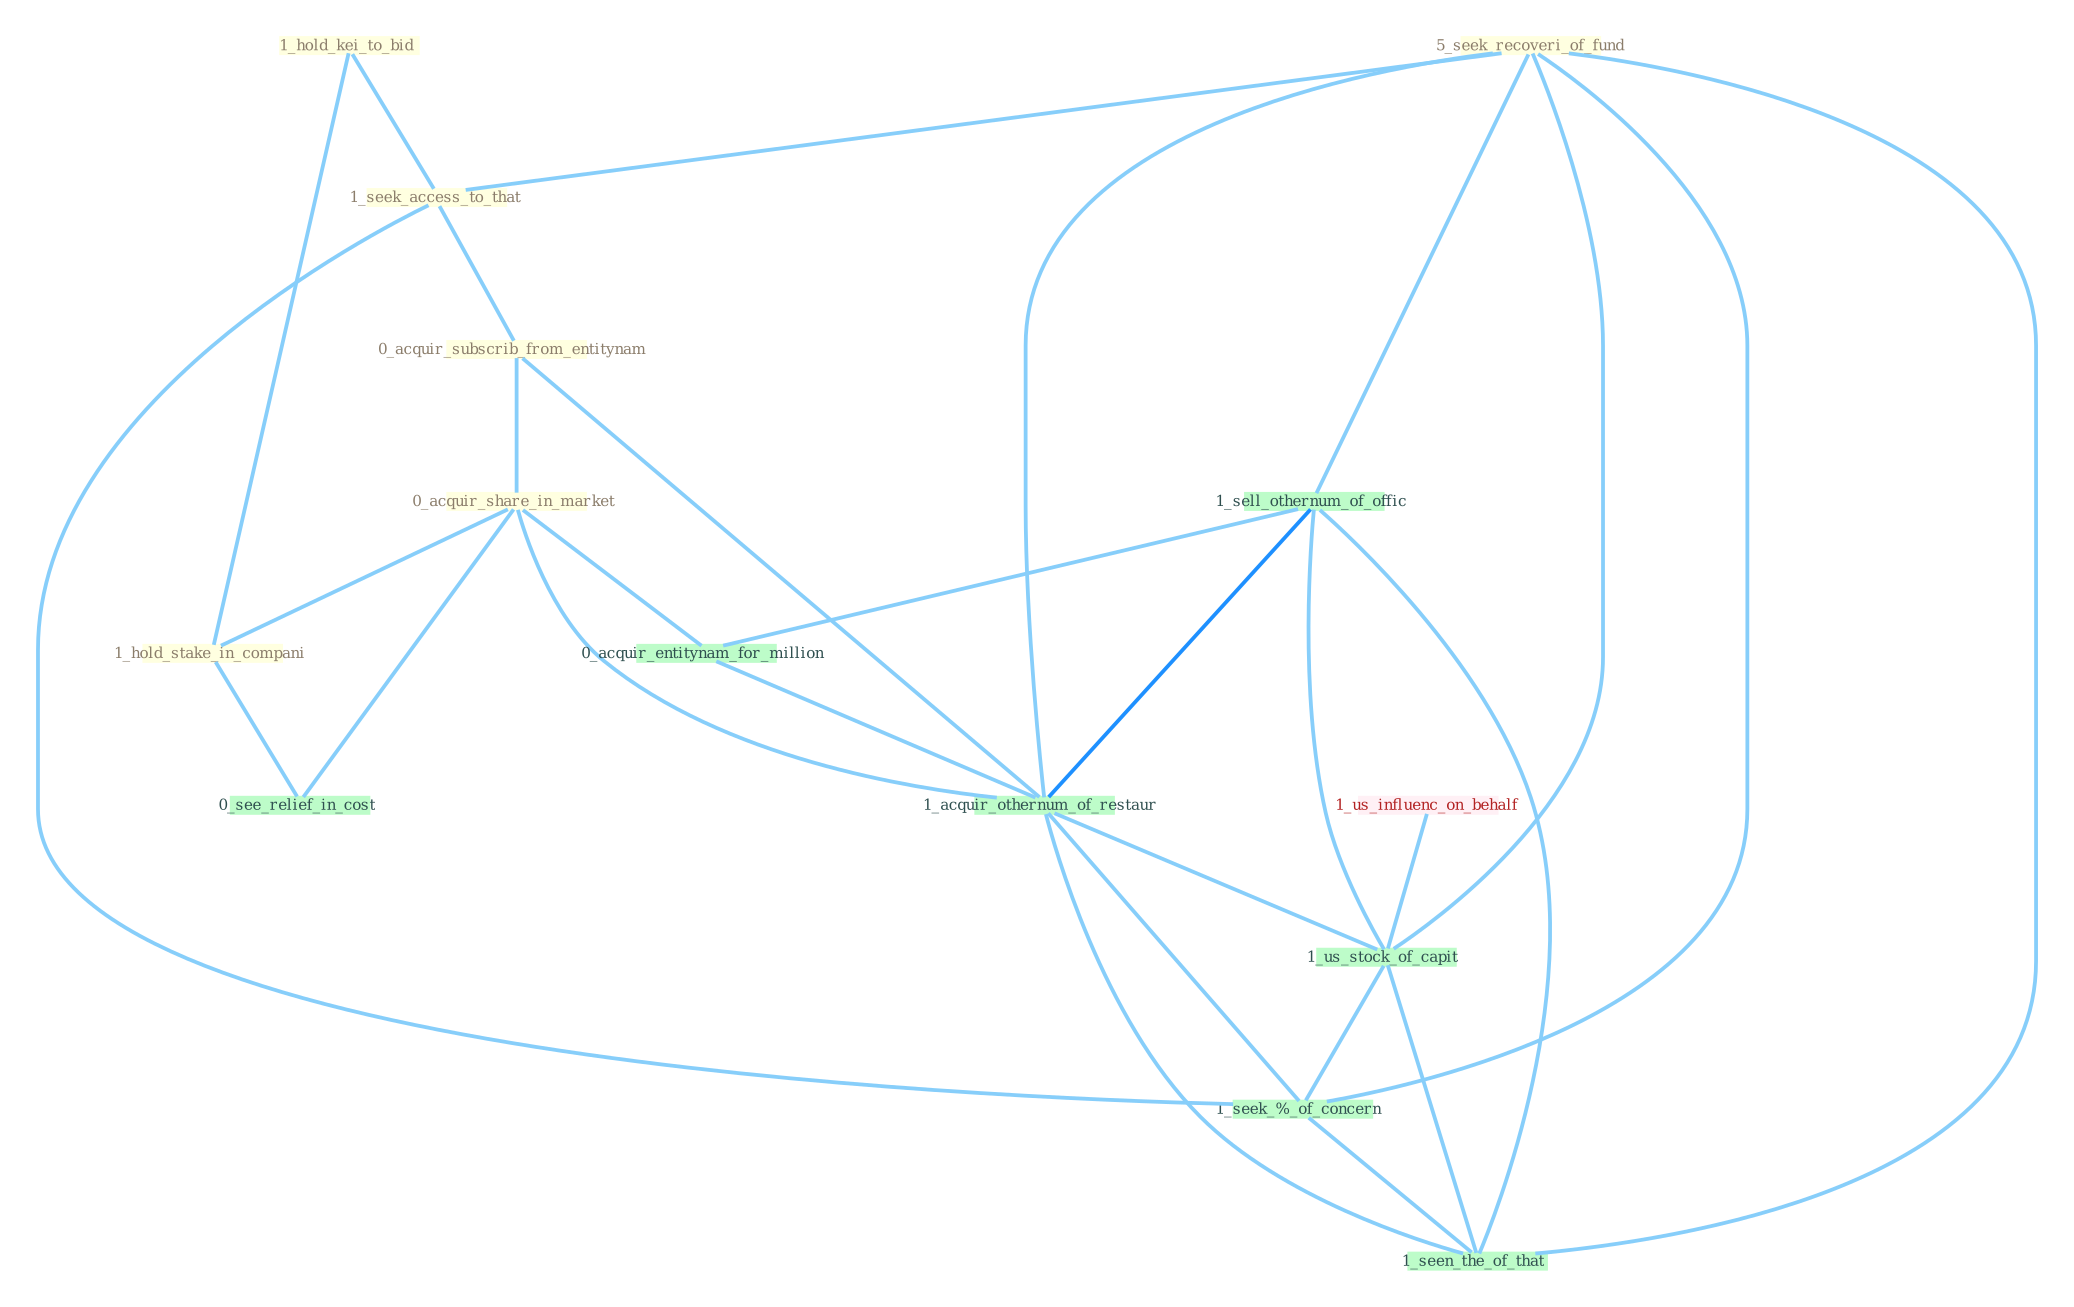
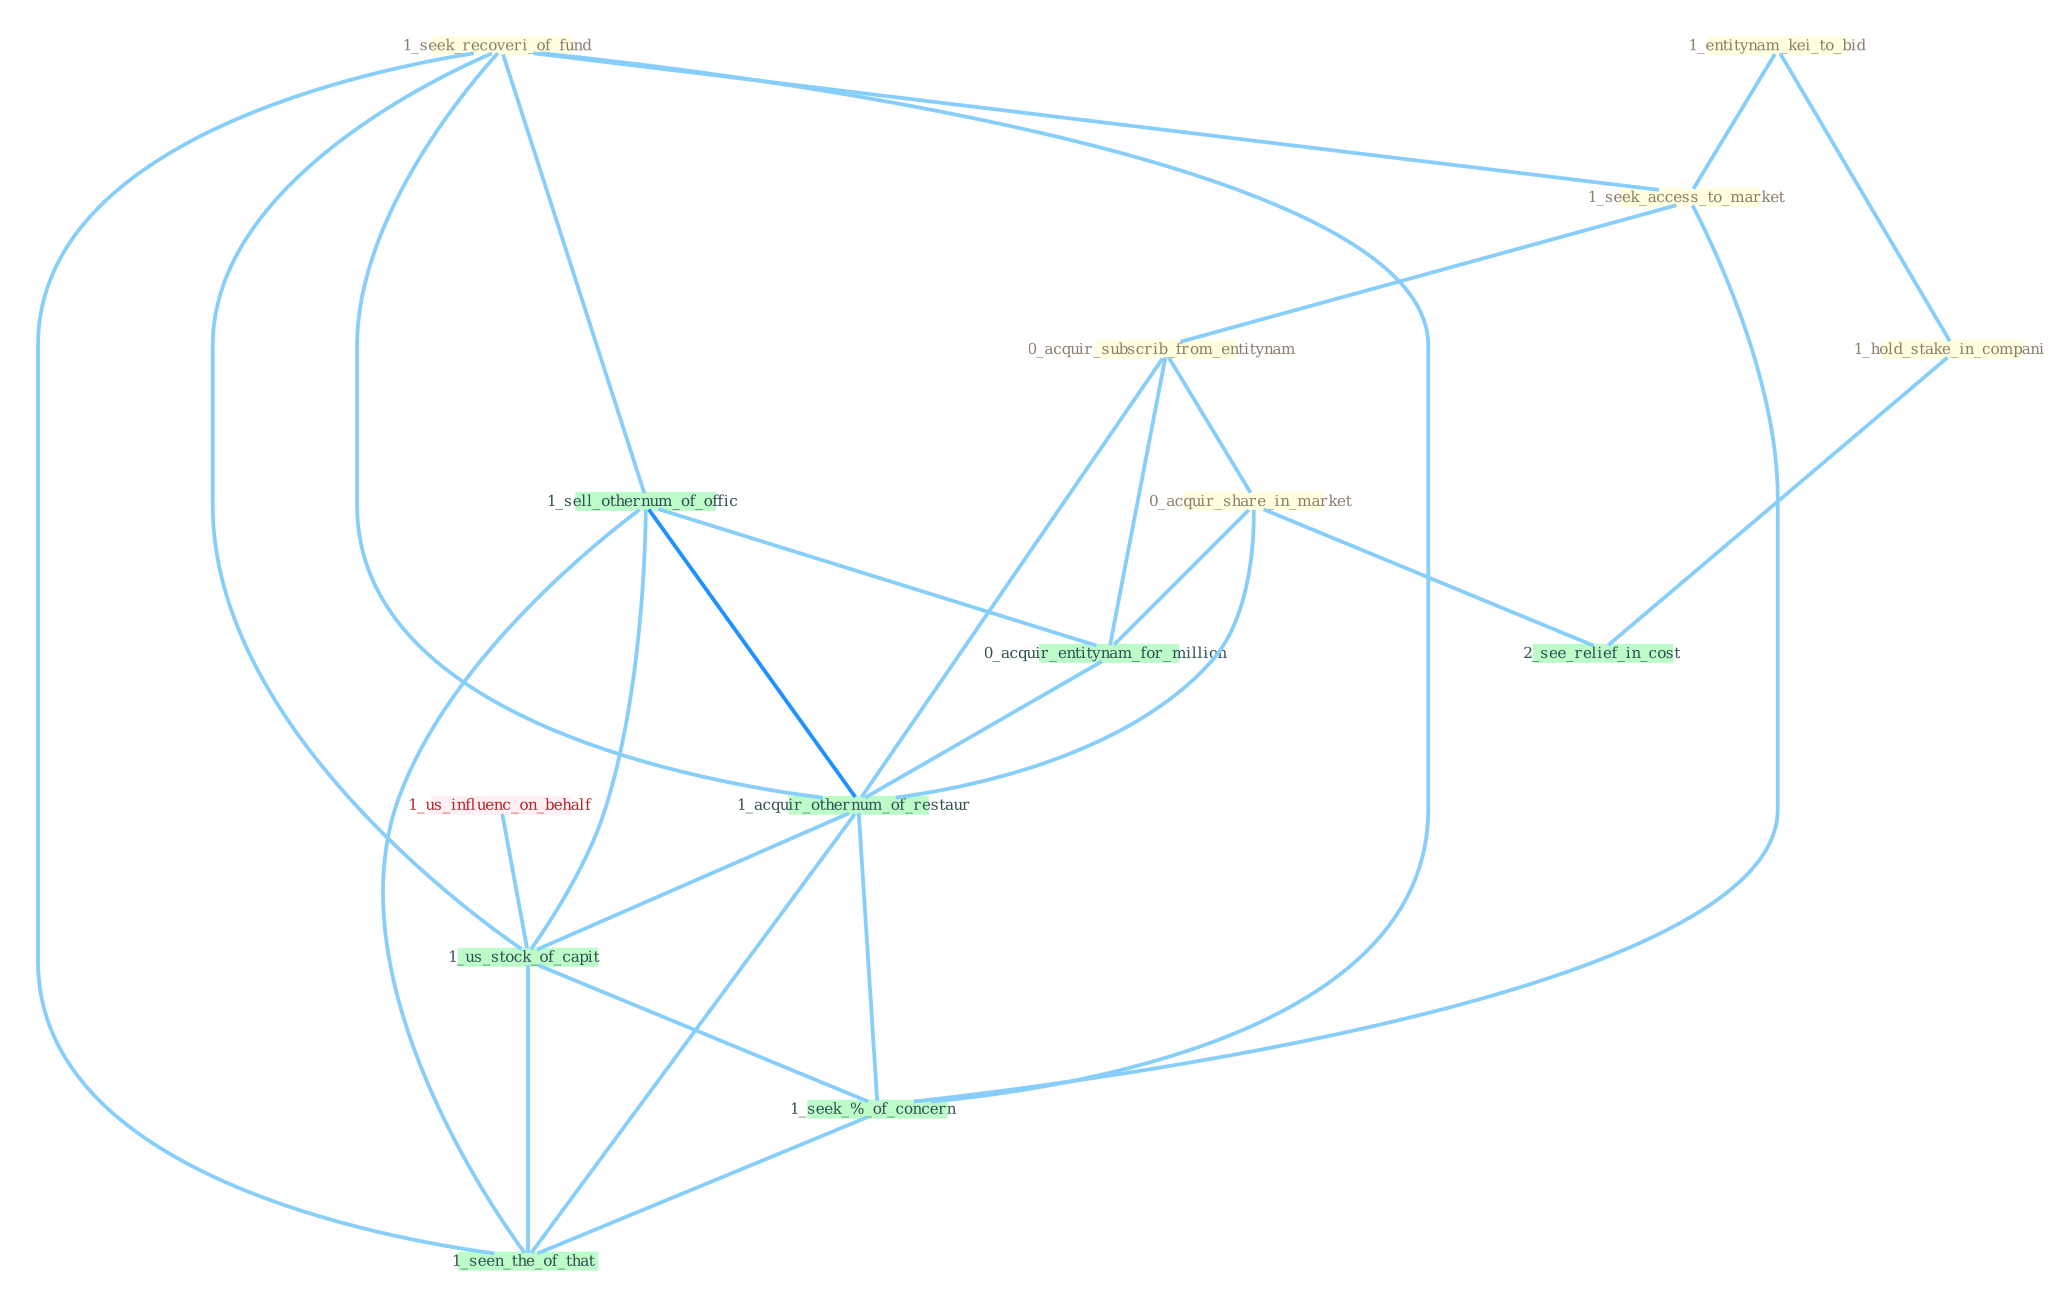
node "1_hold_kei_to_bid": label "1_hold_kei_to_bid" -> "1_entitynam_kei_to_bid"
node "5_seek_recoveri_of_fund": label "5_seek_recoveri_of_fund" -> "1_seek_recoveri_of_fund"
node "1_seek_access_to_that": label "1_seek_access_to_that" -> "1_seek_access_to_market"
edge "0_acquir_subscrib_from_entitynam" -- "0_acquir_entitynam_for_million": added
edge "0_acquir_share_in_market" -- "1_hold_stake_in_compani": removed
node "0_see_relief_in_cost": label "0_see_relief_in_cost" -> "2_see_relief_in_cost"
